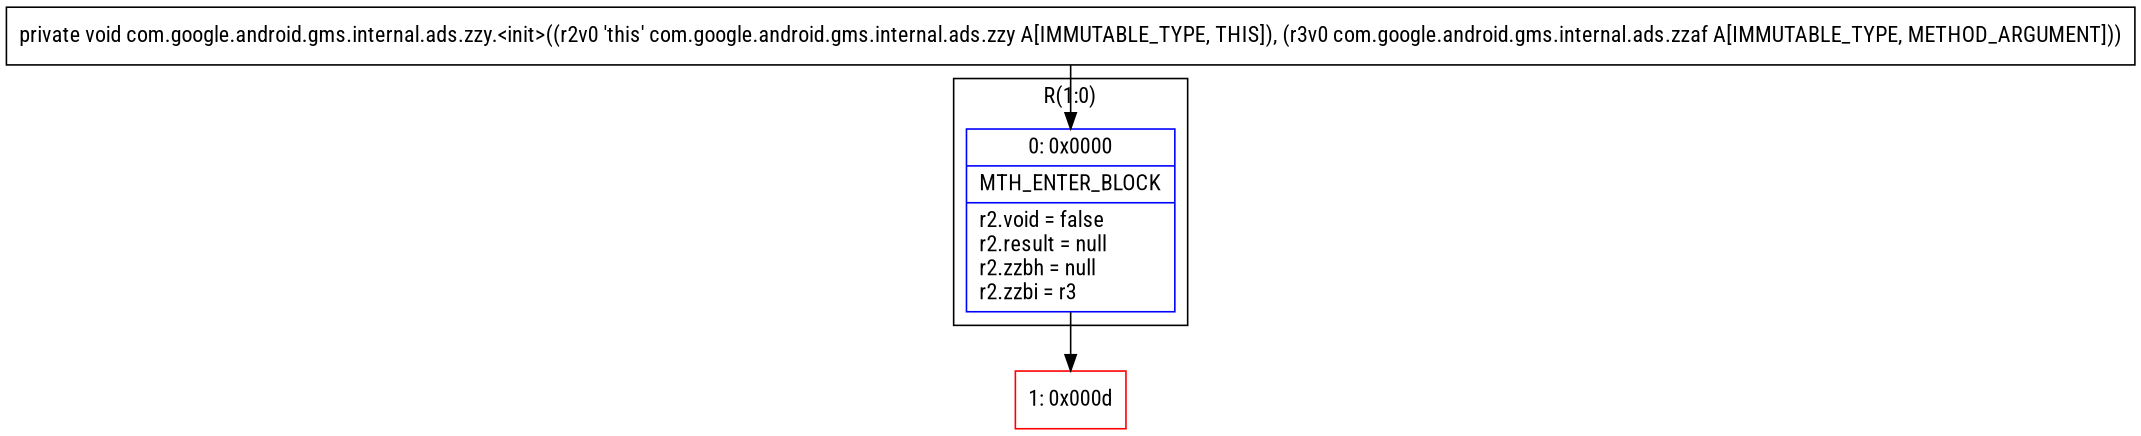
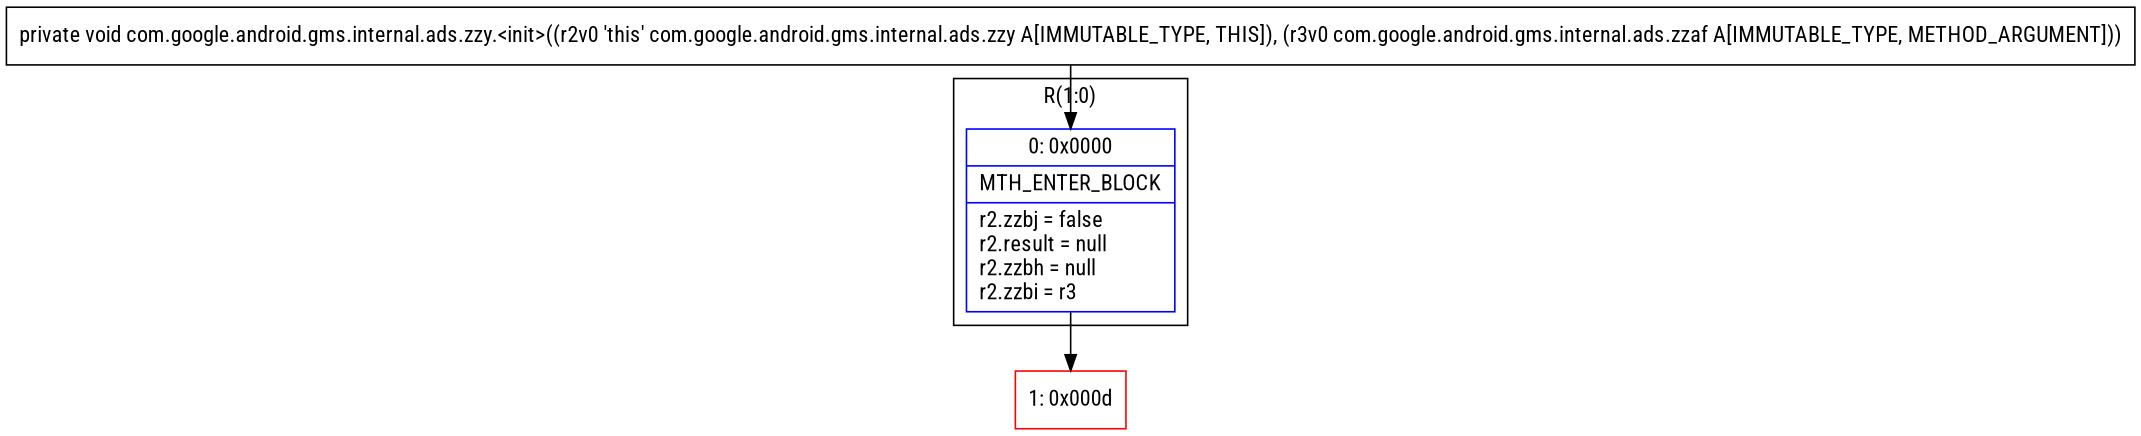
node "0: 0x0000": text "r2.void = false" -> "r2.zzbj = false"
